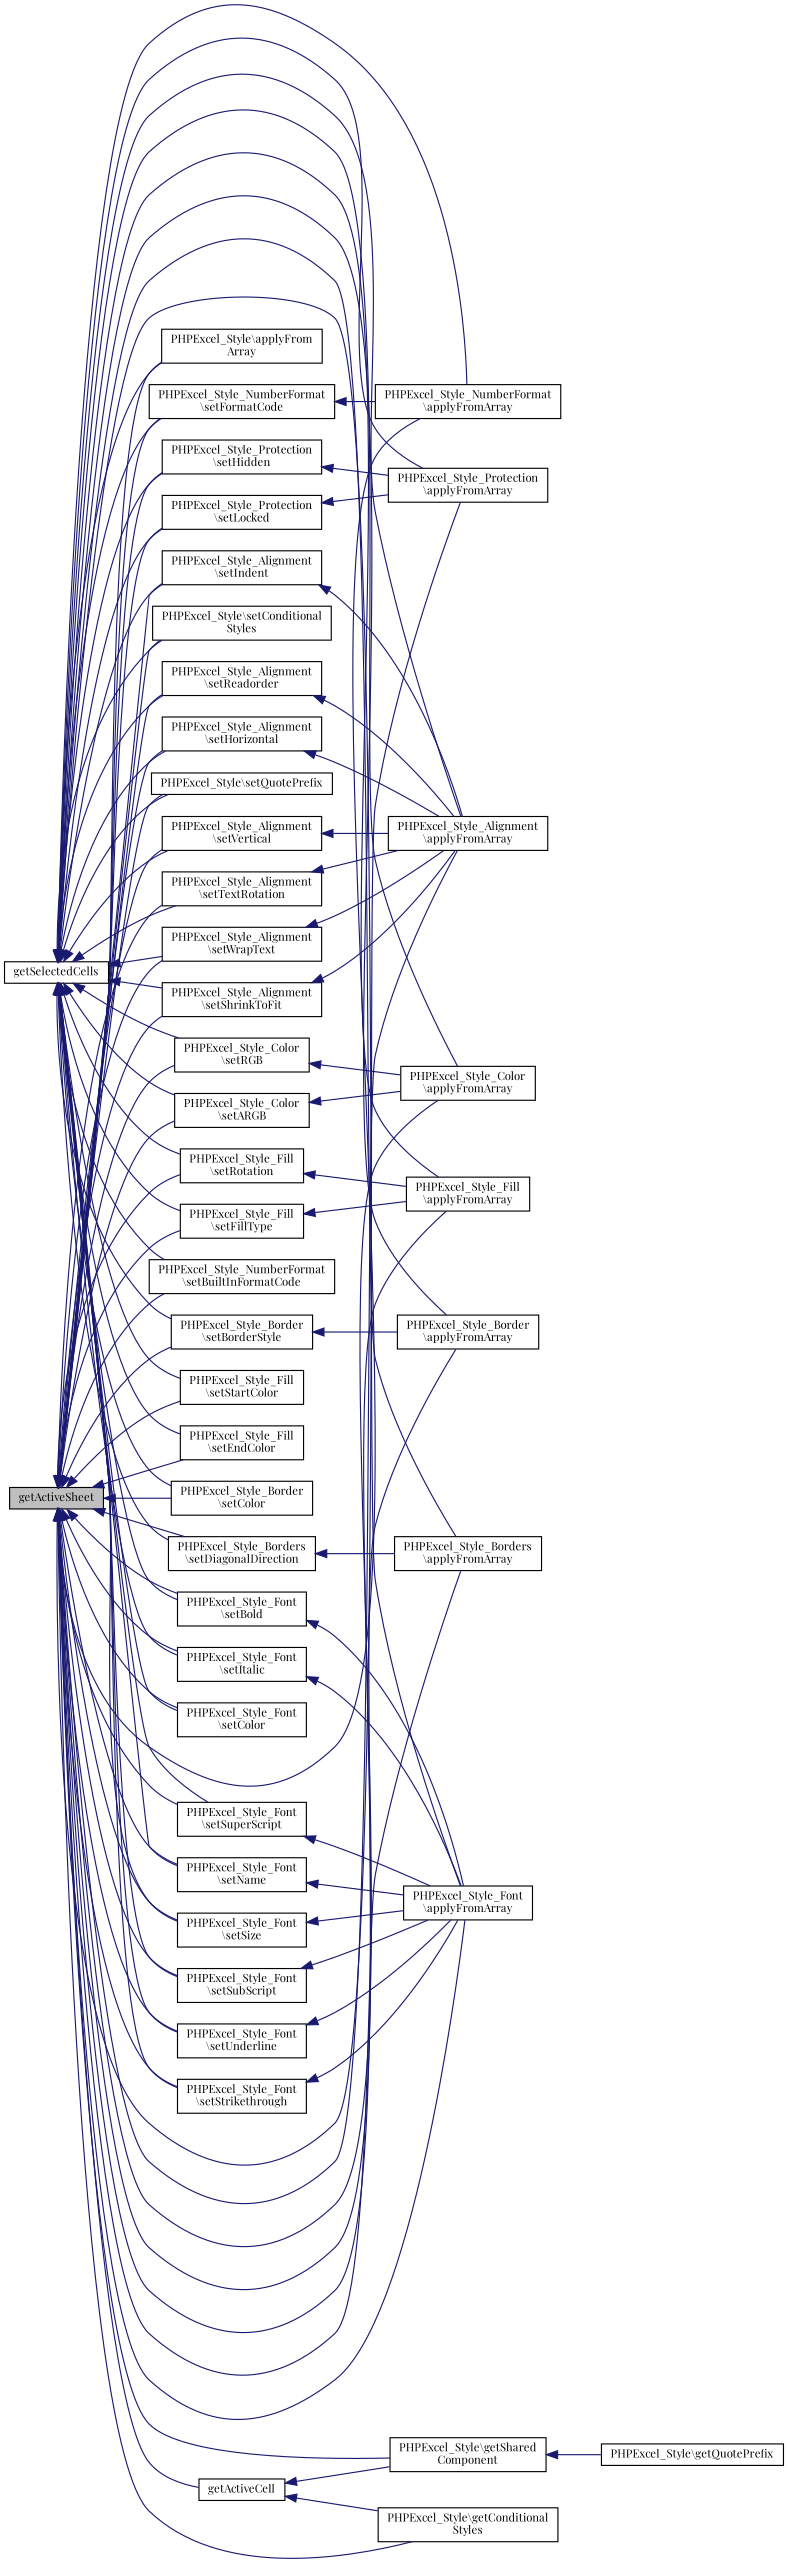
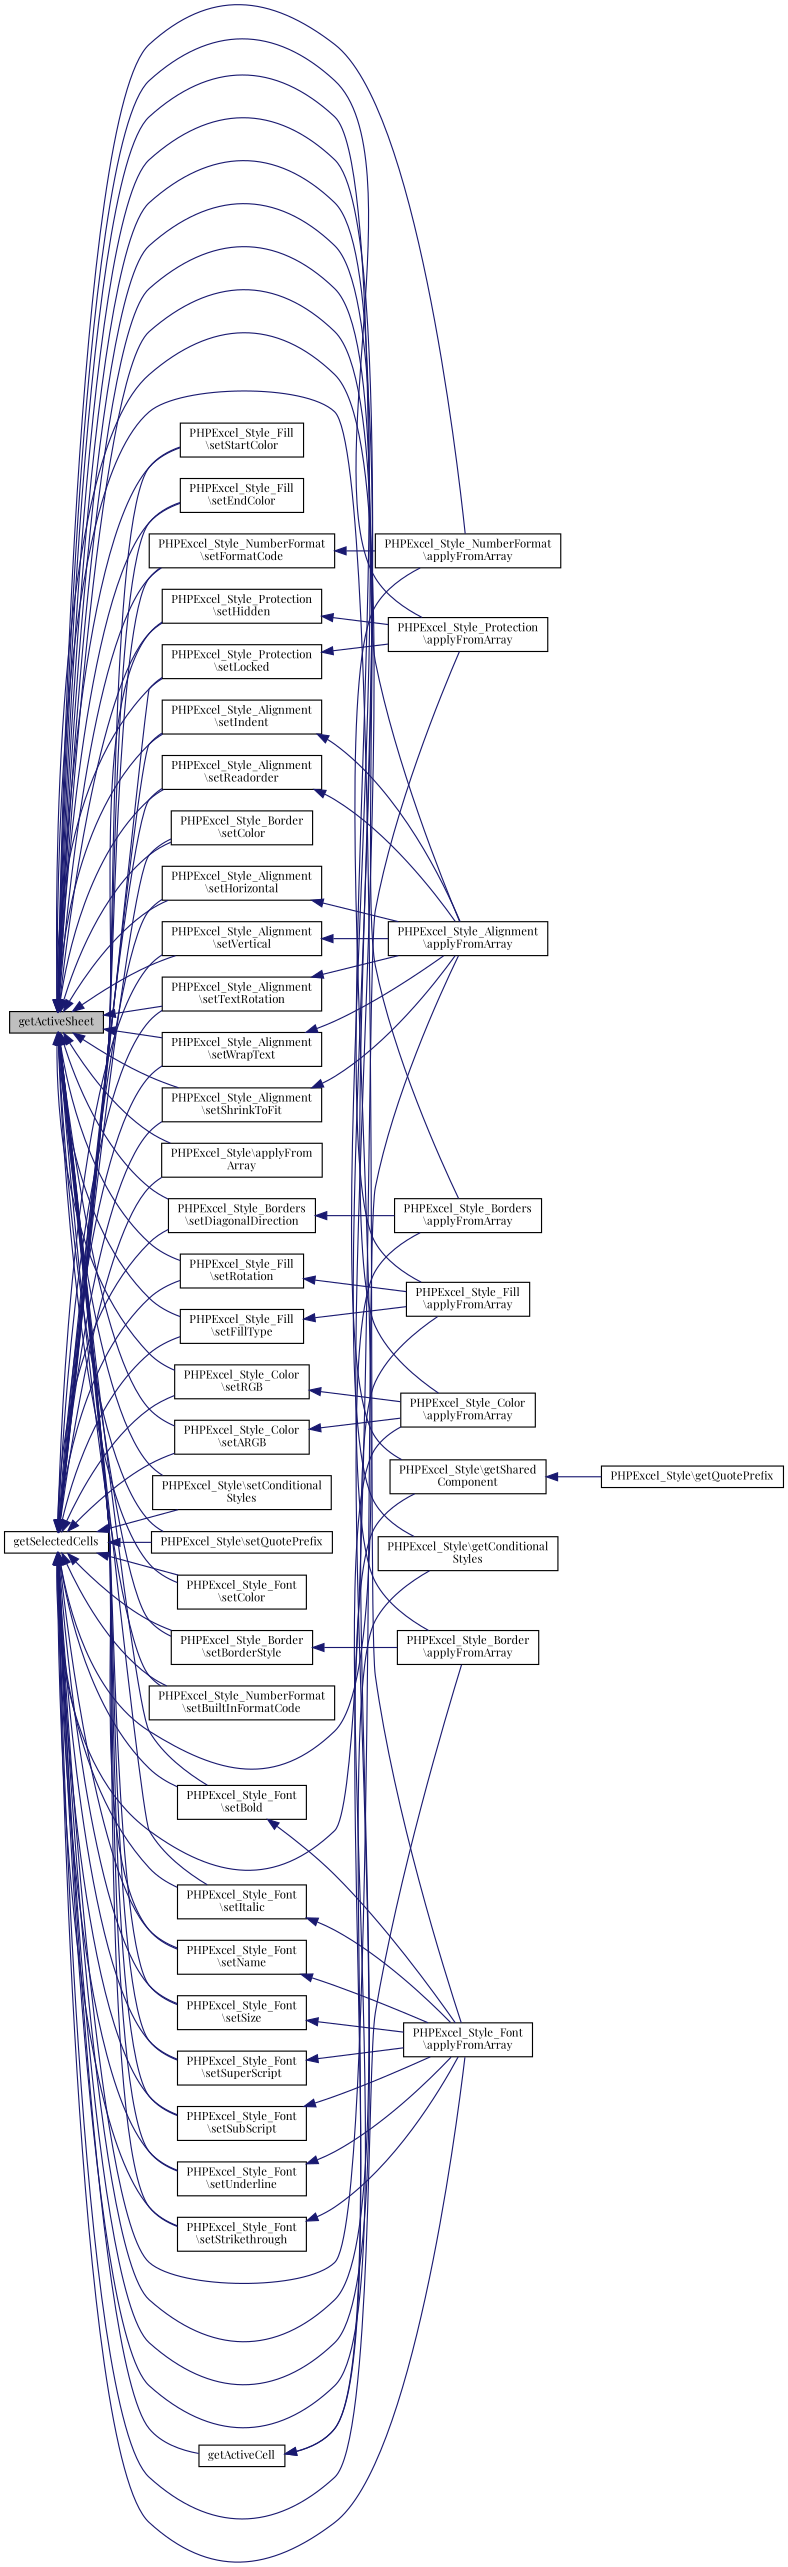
edge "getActiveCell" -> "getActiveSheet": now "getActiveCell" -> "getSelectedCells"
